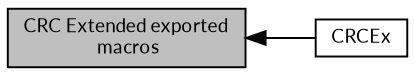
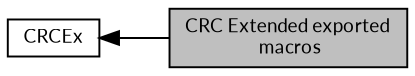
edge "CRCEx" -> "CRC Extended exported macros": reversed
